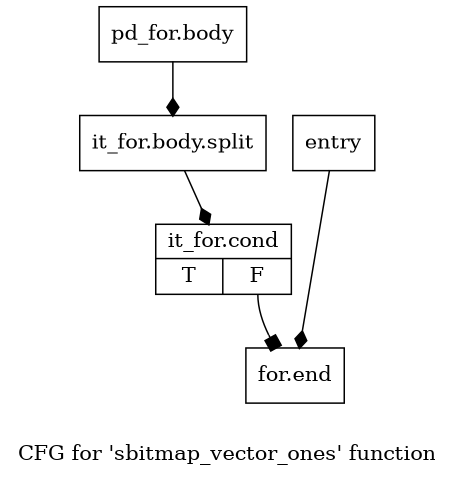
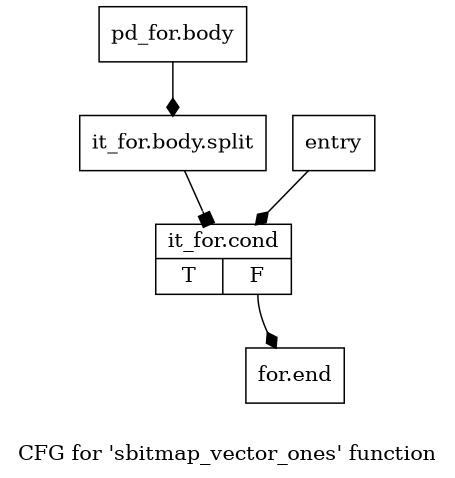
edge "it_for.body.split" -> "it_for.cond": arrowhead diamond -> box
edge "entry" -> "for.end": now "entry" -> "it_for.cond"
edge "it_for.cond" -> "for.end": arrowhead box -> diamond
